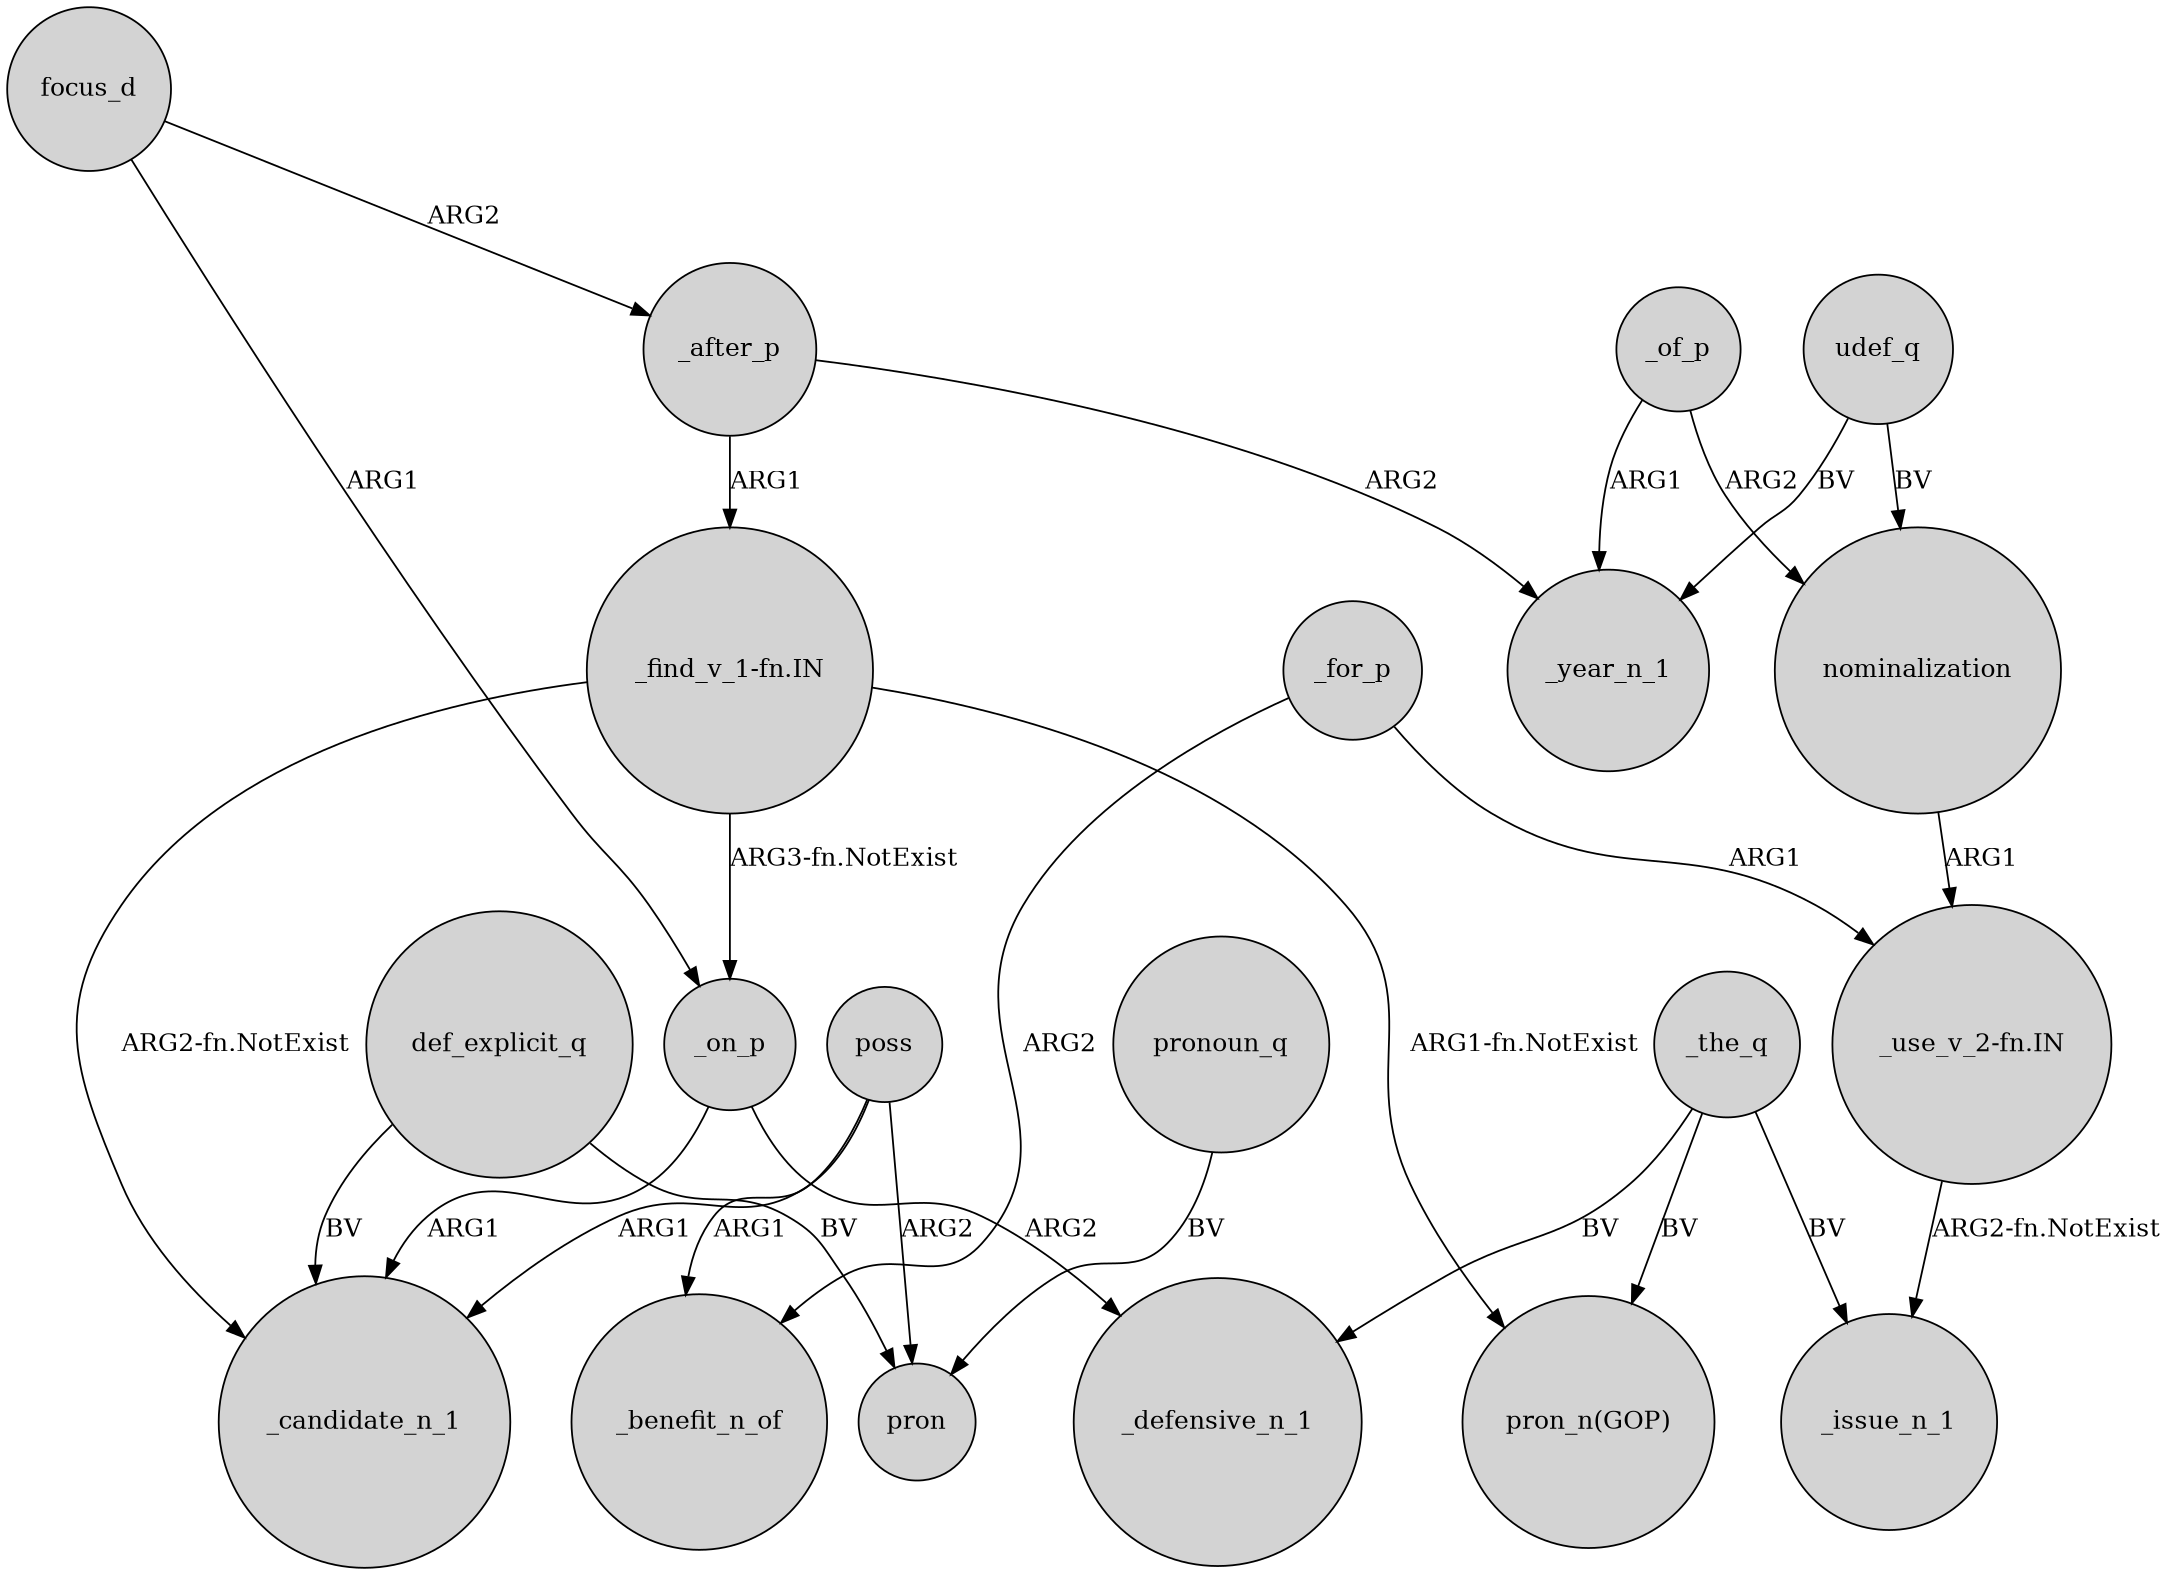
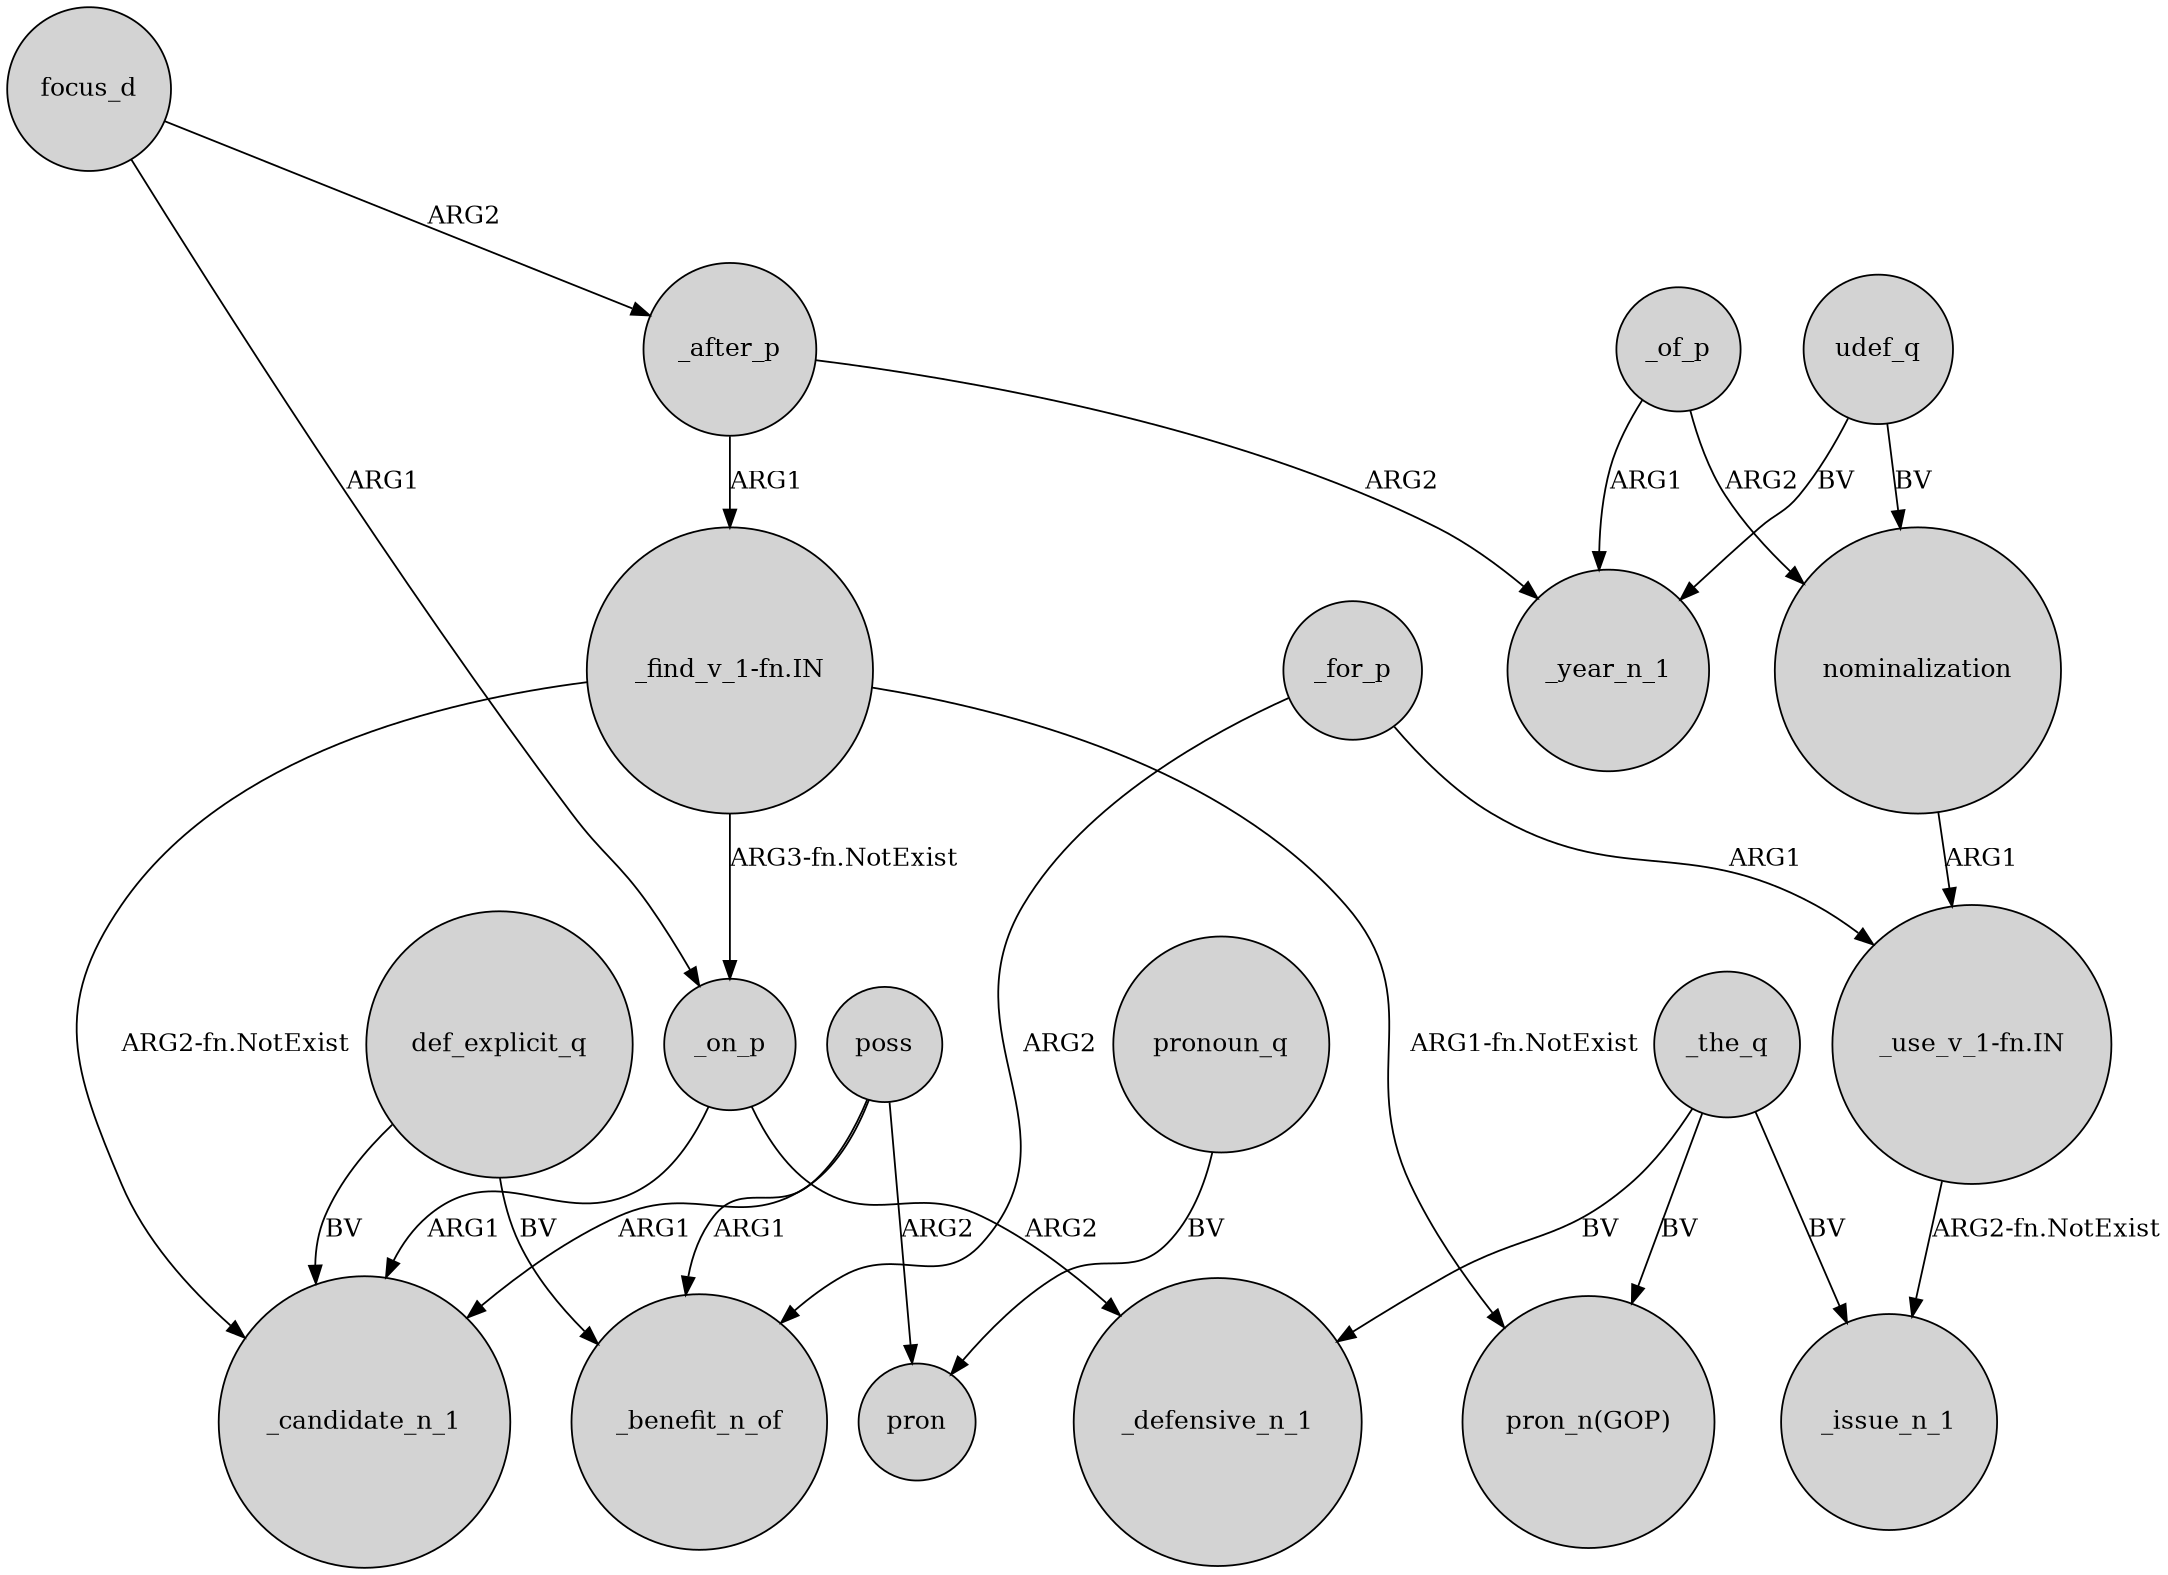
node "_use_v_2-fn.IN": label "_use_v_2-fn.IN" -> "_use_v_1-fn.IN"
edge "def_explicit_q" -> "pron": now "def_explicit_q" -> "_benefit_n_of"
